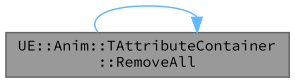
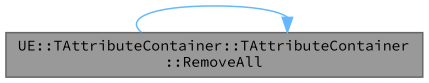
node "UE::Anim::TAttributeContainer ::RemoveAll": label "UE::Anim::TAttributeContainer ::RemoveAll" -> "UE::TAttributeContainer::TAttributeContainer ::RemoveAll"
